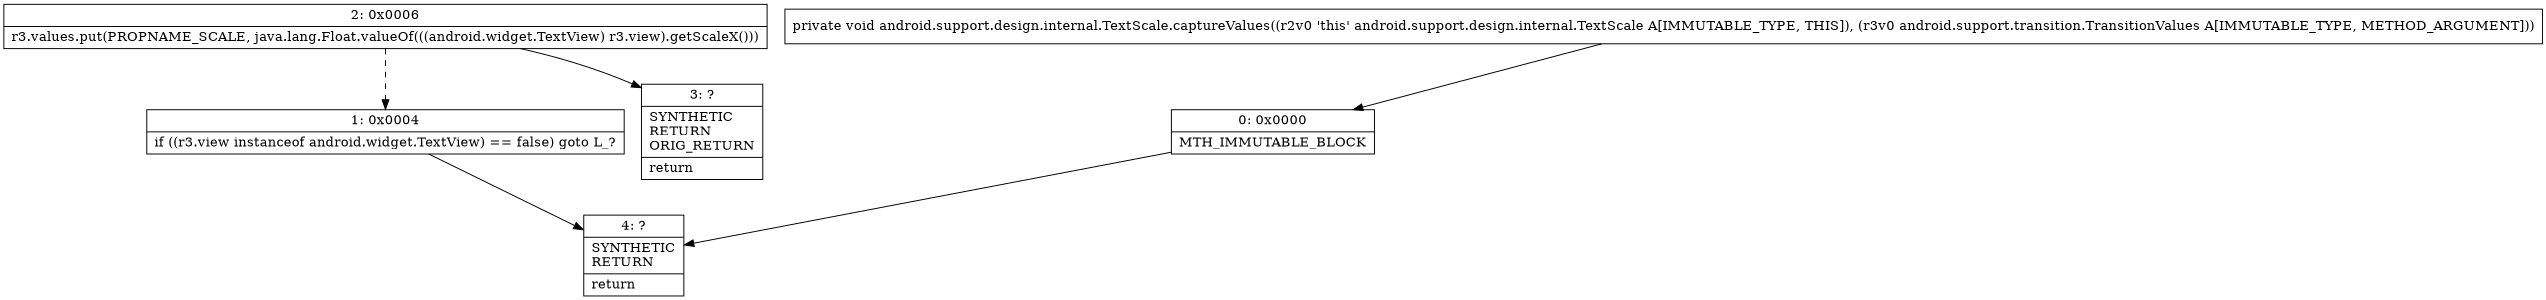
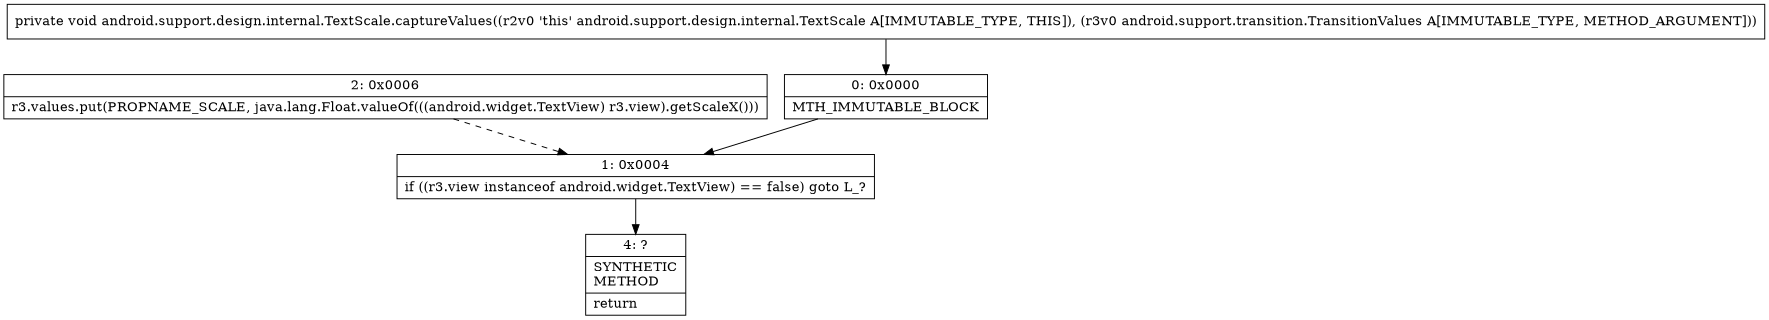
node "3: ?": removed
edge "0: 0x0000" -> "4: ?": now "0: 0x0000" -> "1: 0x0004"
node "4: ?": text "RETURN" -> "METHOD"
